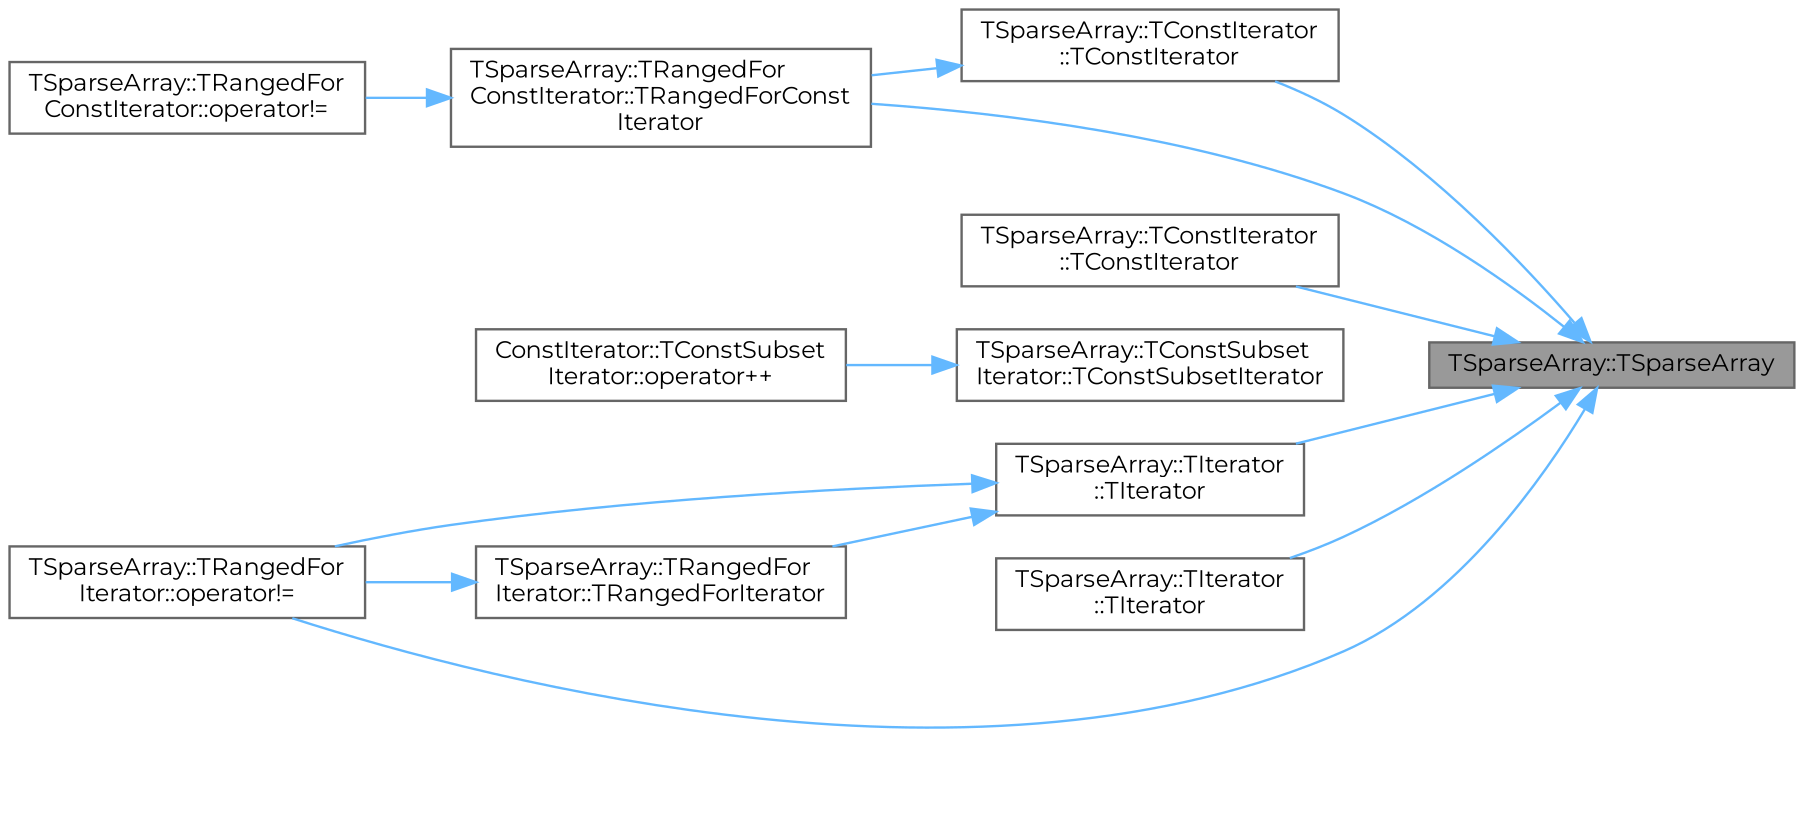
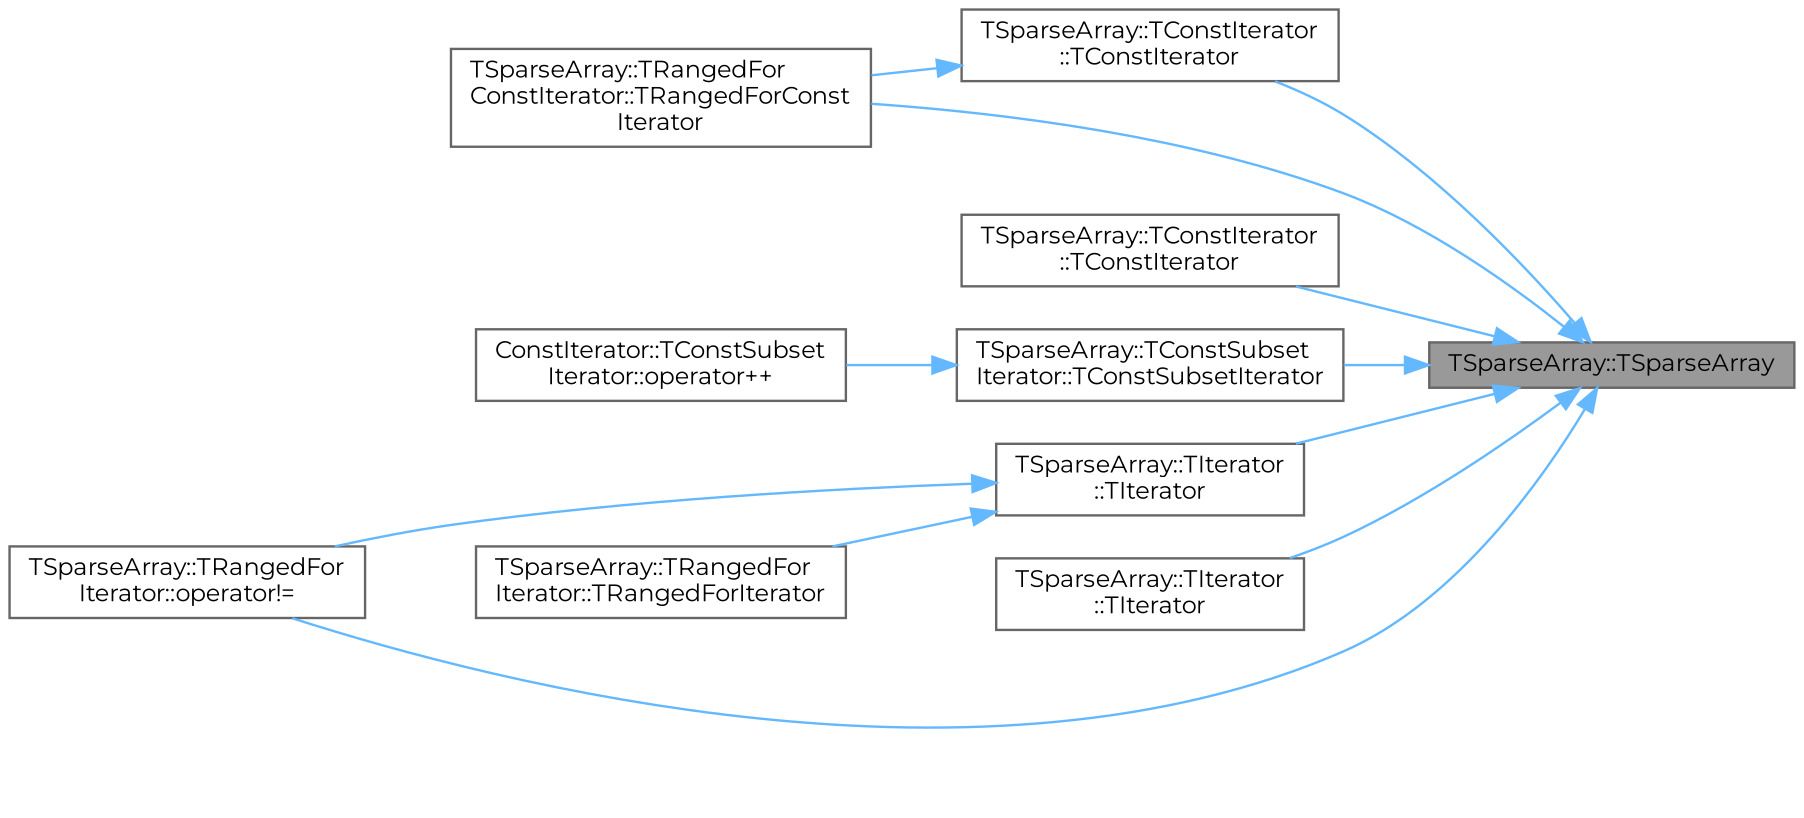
node "TSparseArray::TRangedFor ConstIterator::operator!=": removed
edge "TSparseArray::TConstSubset Iterator::TConstSubsetIterator" -> "TSparseArray::TSparseArray": added
edge "TSparseArray::TRangedFor Iterator::operator!=" -> "TSparseArray::TRangedFor Iterator::TRangedForIterator": removed
